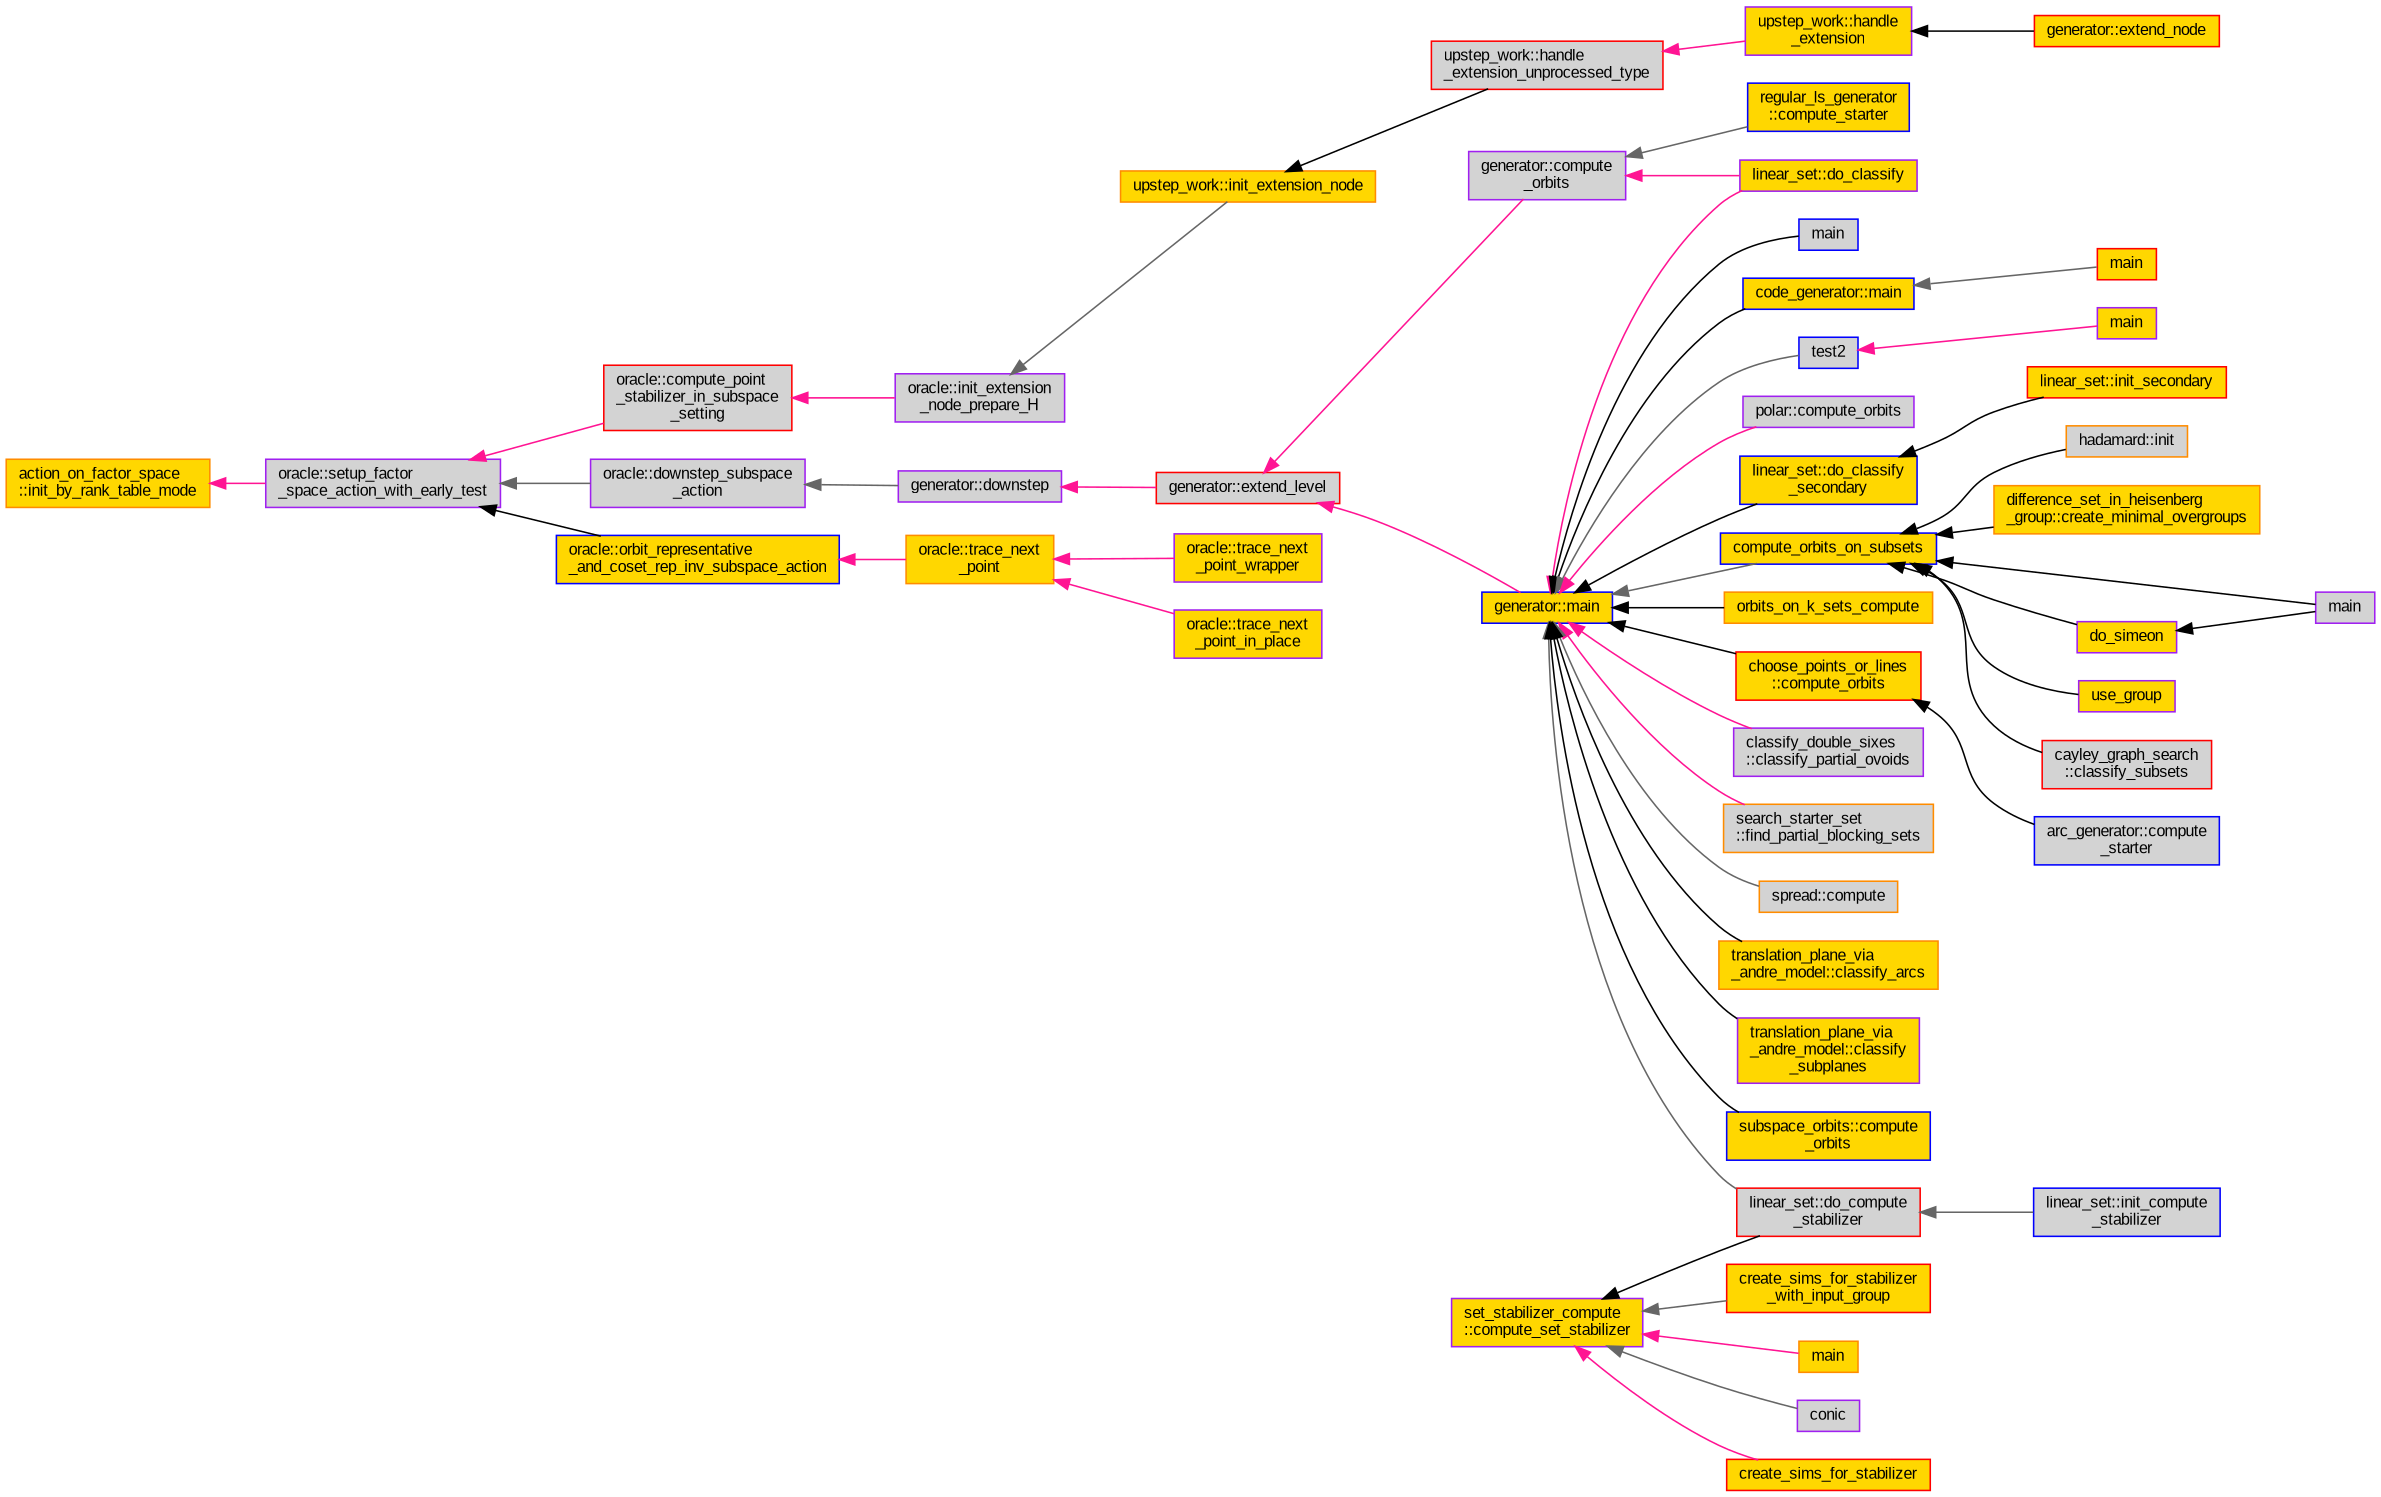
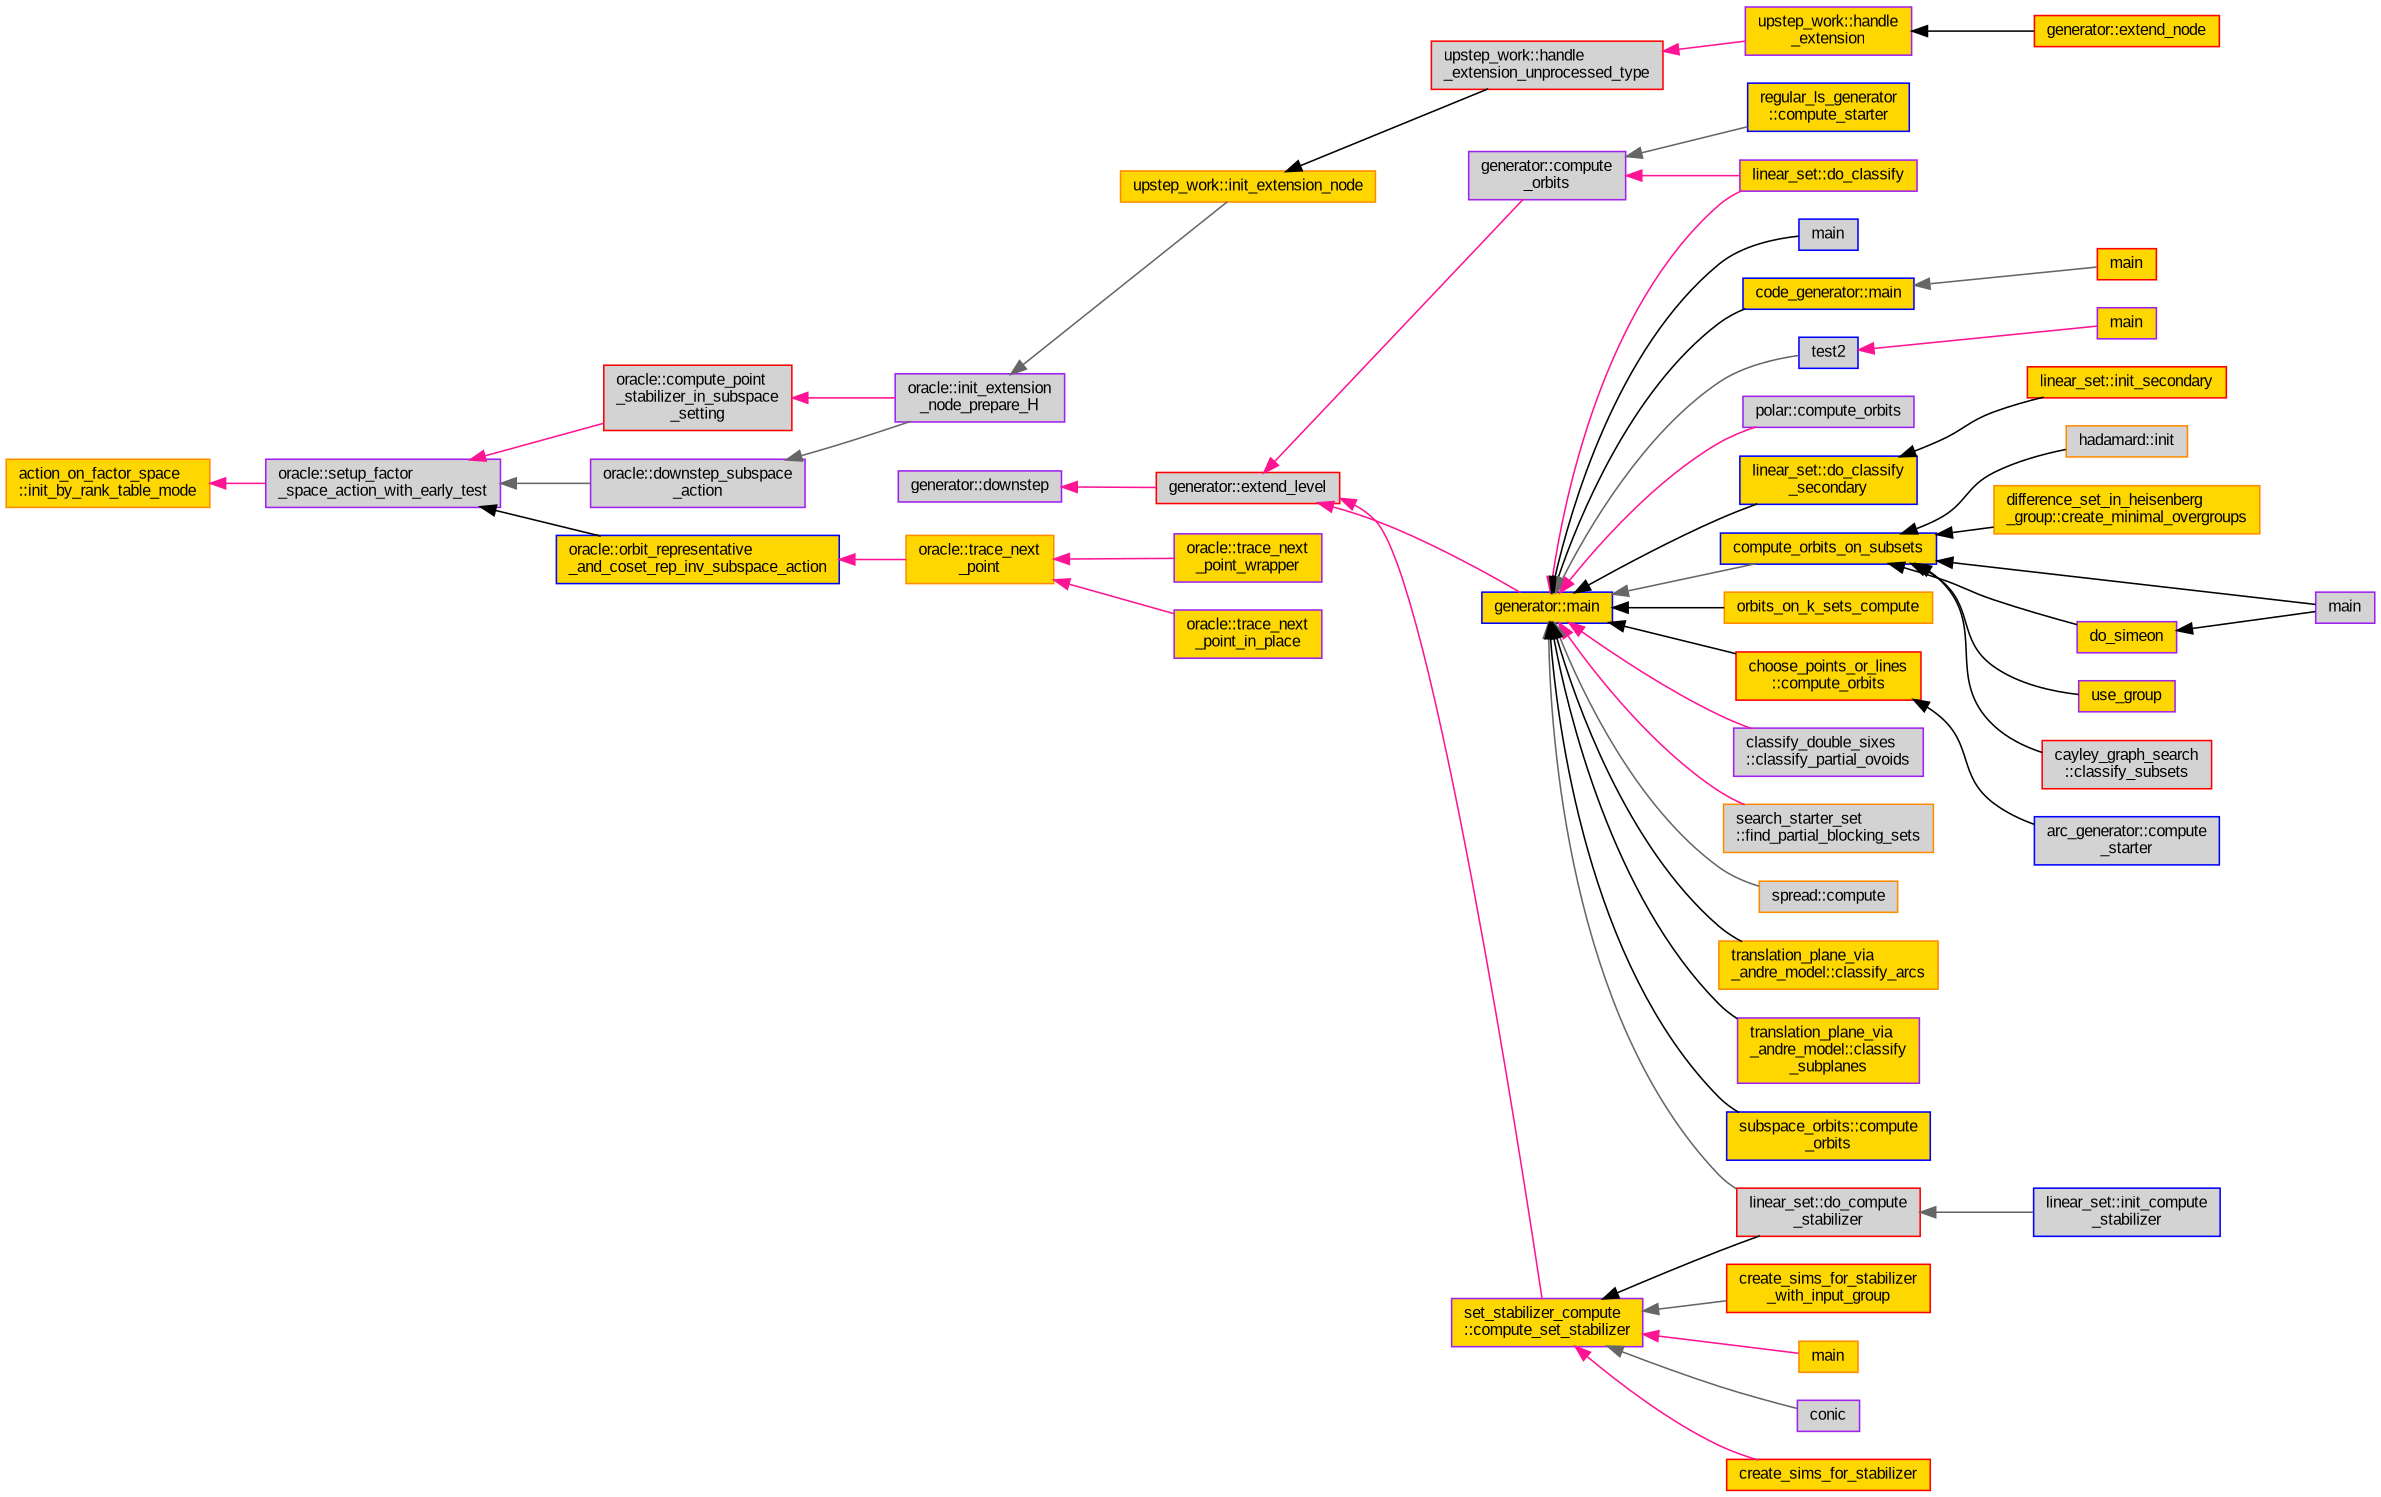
edge "generator::downstep" -> "oracle::downstep_subspace _action": now "oracle::init_extension _node_prepare_H" -> "oracle::downstep_subspace _action"
edge "set_stabilizer_compute ::compute_set_stabilizer" -> "generator::extend_level": added
